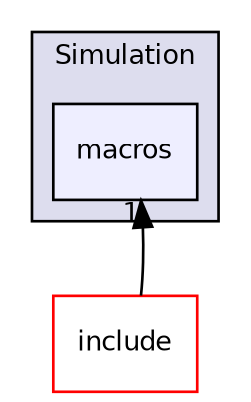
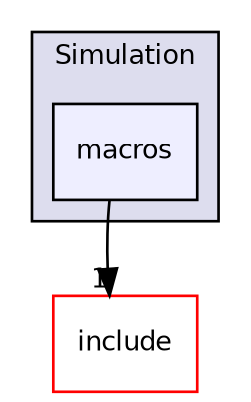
edge "include" -> "macros": reversed
